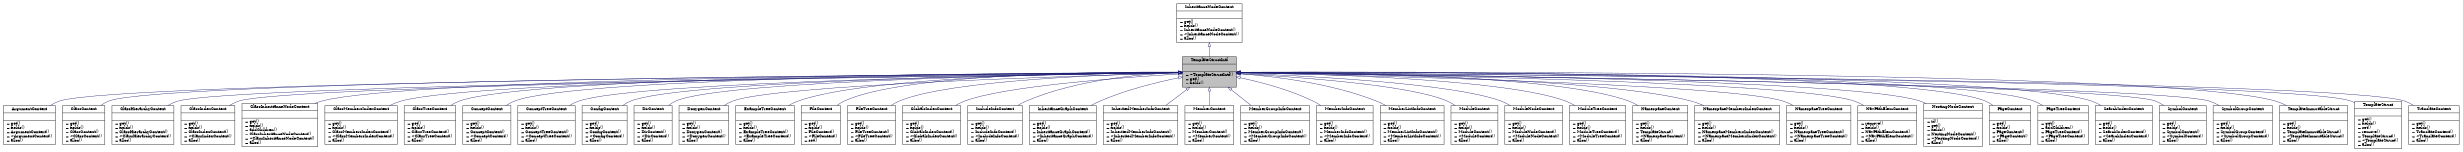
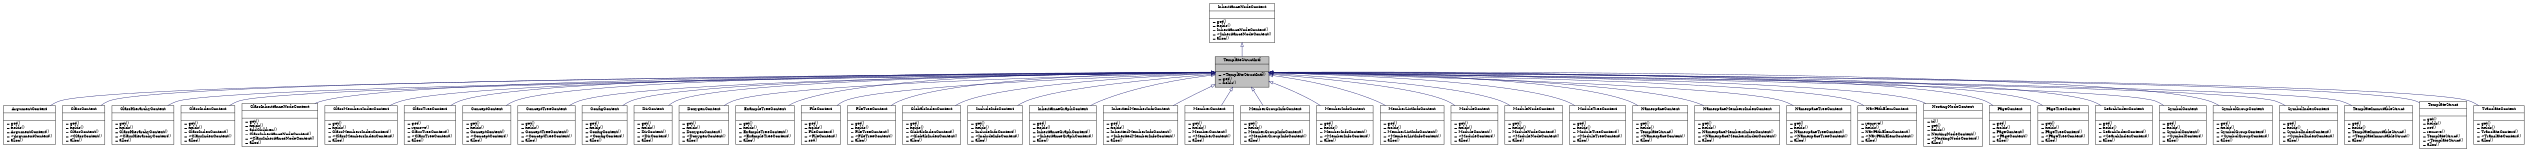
node "SymbolIndexContext": added
node "ClassTreeContext": text "+ fields()" -> "+ remove()"
node "PageTreeContext": text "+ addChildren()" -> "+ fields()"
